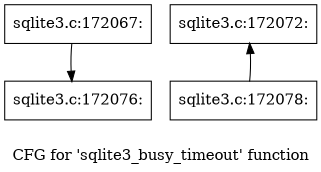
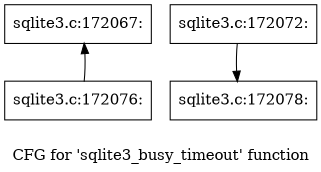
edge "sqlite3.c:172067:" -> "sqlite3.c:172076:": reversed
edge "sqlite3.c:172078:" -> "sqlite3.c:172072:": reversed
